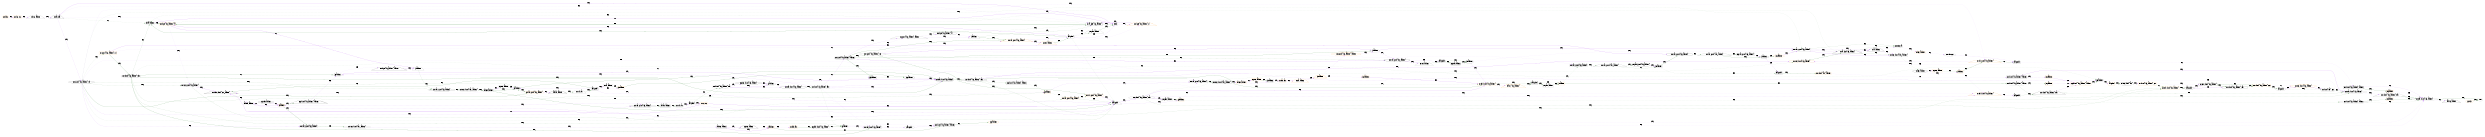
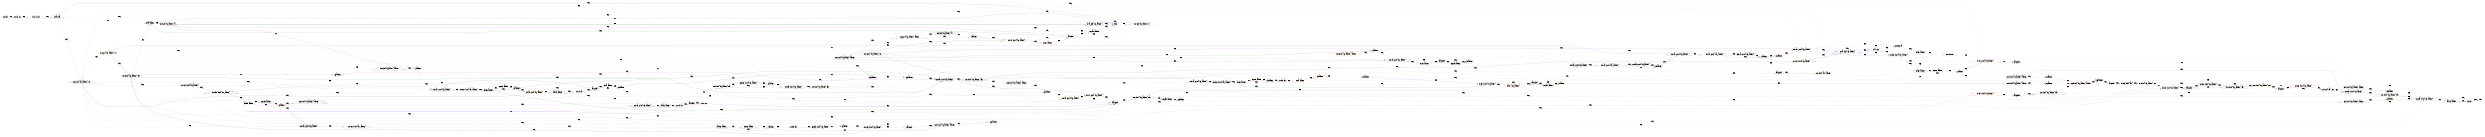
node "sub rsp , address": label "sub rsp , address" -> "sub rsp , dword"
node "xor al , address": label "xor al , address" -> "xor al , retn"
edge "mov qword [ rbp - address ] , address" -> "mov qword [ rbp - address ] , rcx": now "mov qword [ rbp - address ] , address" -> "mov rsi , qword [ rbp - address ]"
edge "add rsp , address" -> "pop rbp": added, label "CFG"
edge "cmp edx , address" -> "and edx , address": reversed
